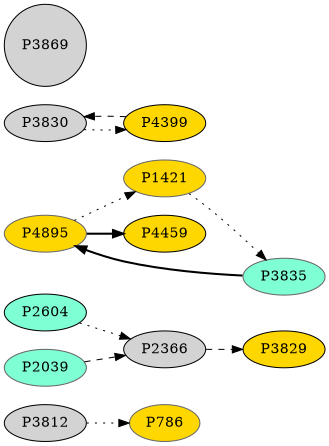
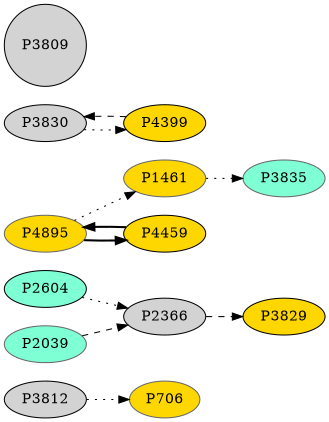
node "P3869": label "P3869" -> "P3809"
node "P1421": label "P1421" -> "P1461"
edge "P3835" -> "P4895": now "P4459" -> "P4895"
node "P786": label "P786" -> "P706"
